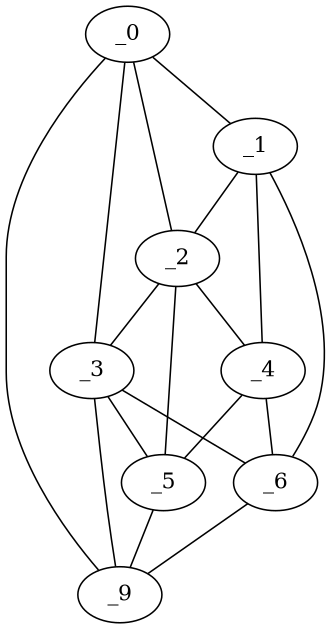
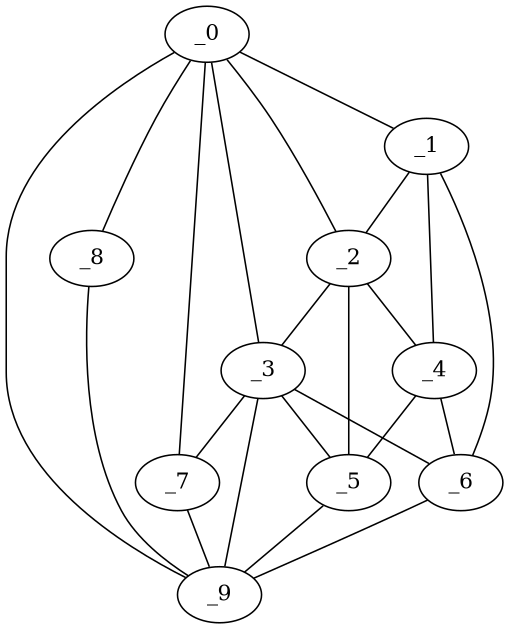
node "_8": added
node "_7": added
